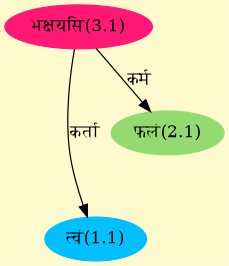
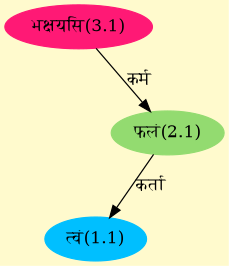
edge "भक्षयसि(3.1)" -> "त्वं(1.1)": now "फलं(2.1)" -> "त्वं(1.1)"
